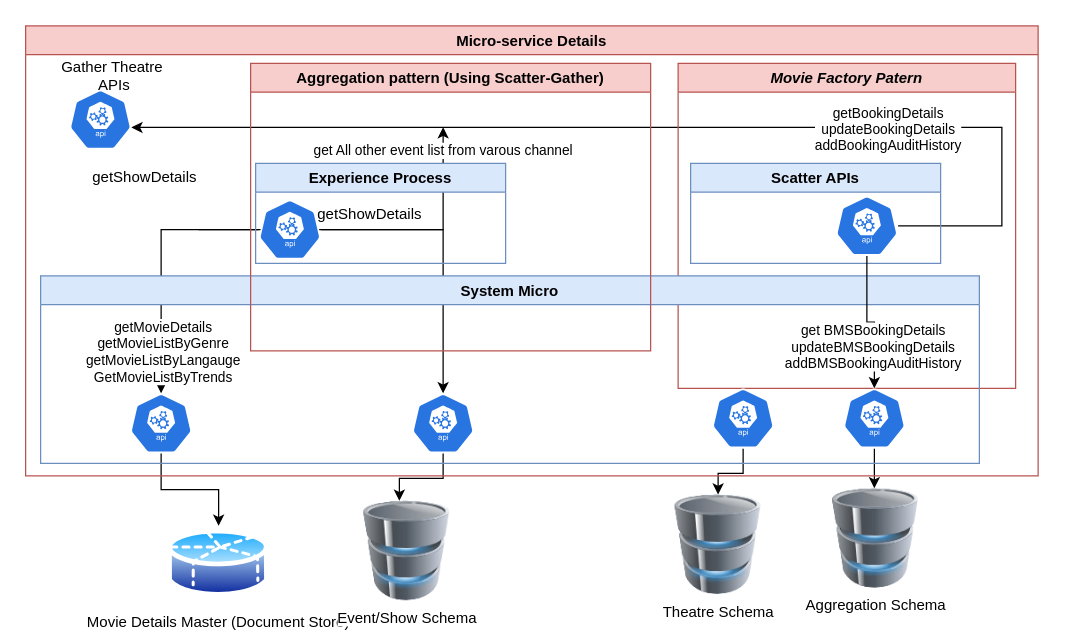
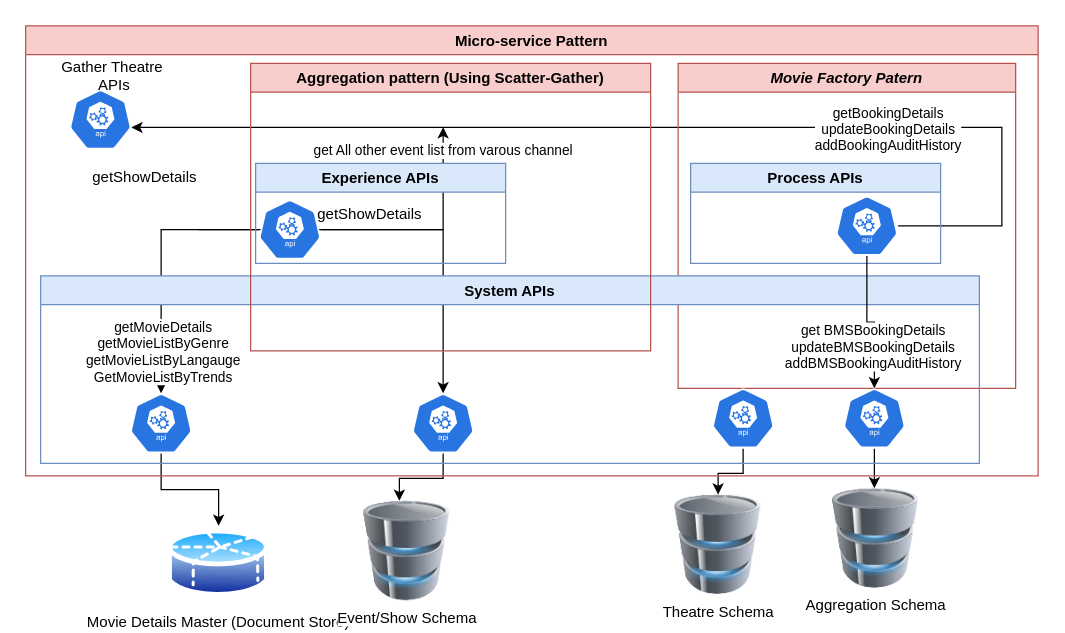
node "Micro-service Details": label "Micro-service Details" -> "Micro-service Pattern"
node "Experience Process": label "Experience Process" -> "Experience APIs"
node "Scatter APIs": label "Scatter APIs" -> "Process APIs"
node "System Micro": label "System Micro" -> "System APIs"
